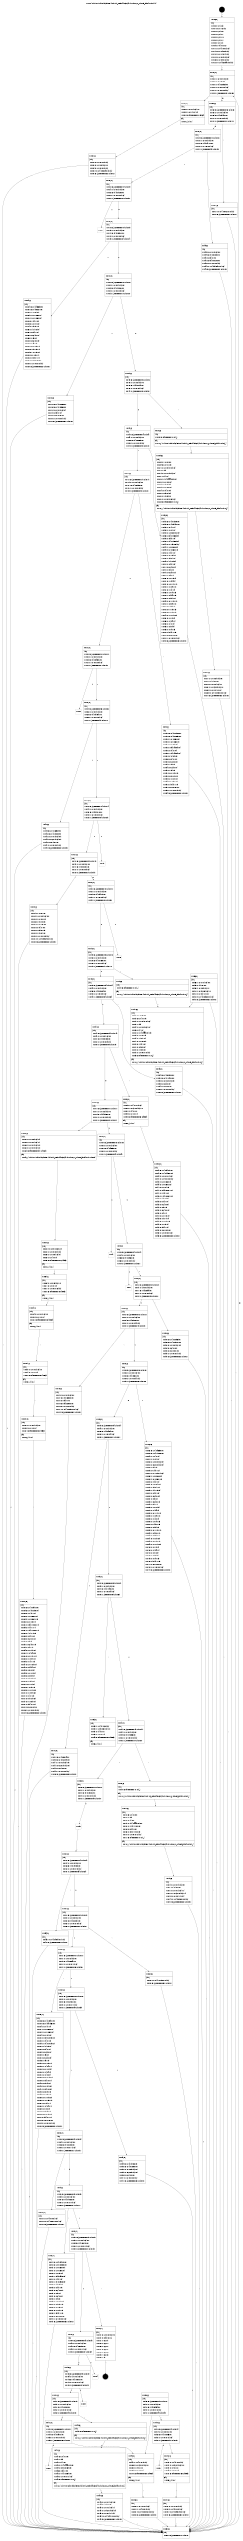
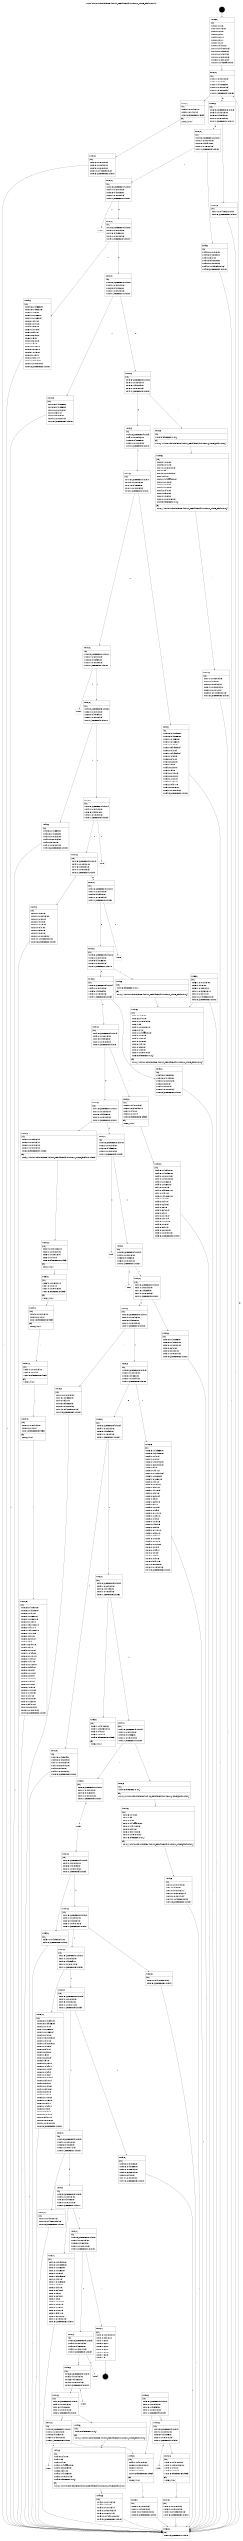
node "0x401dd4 [158]": removed
